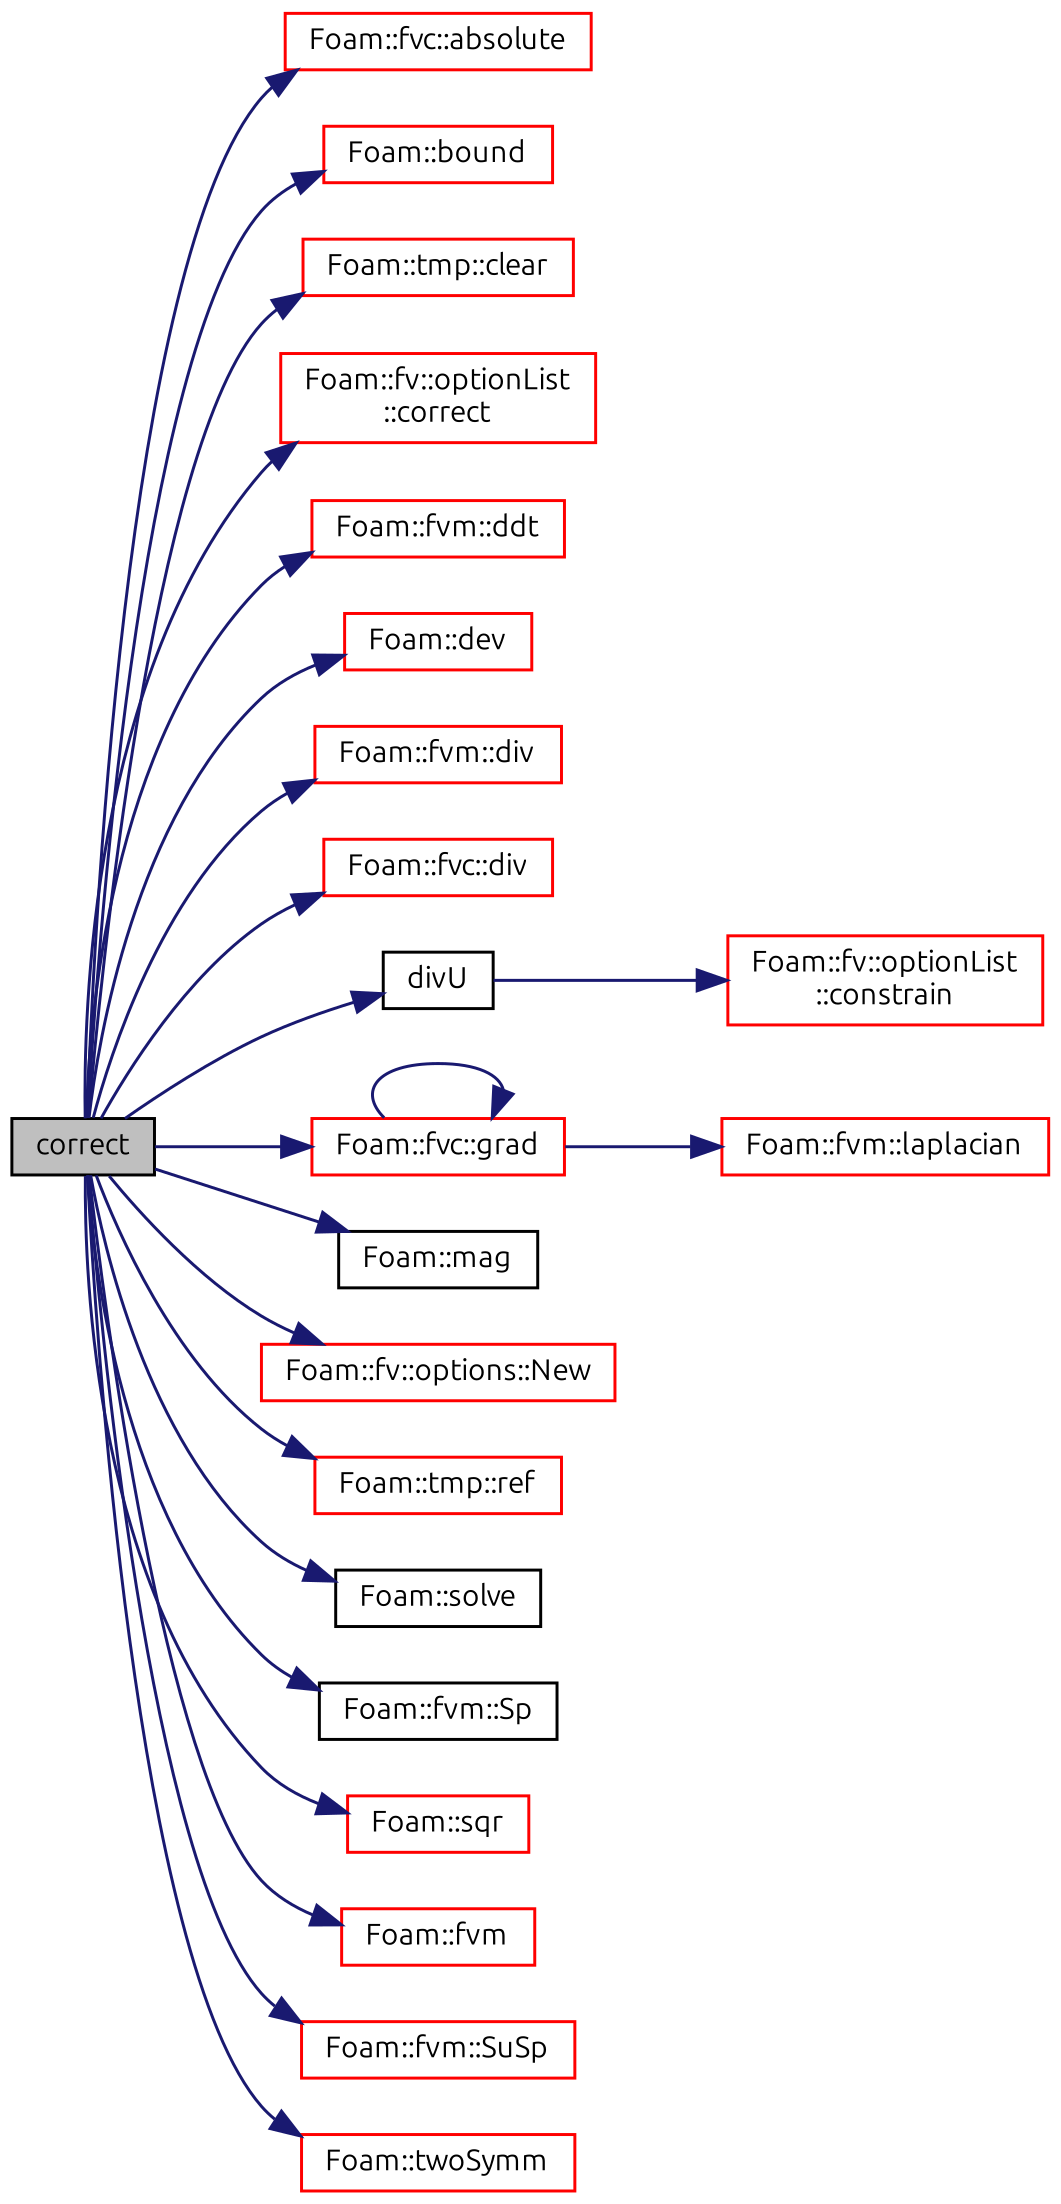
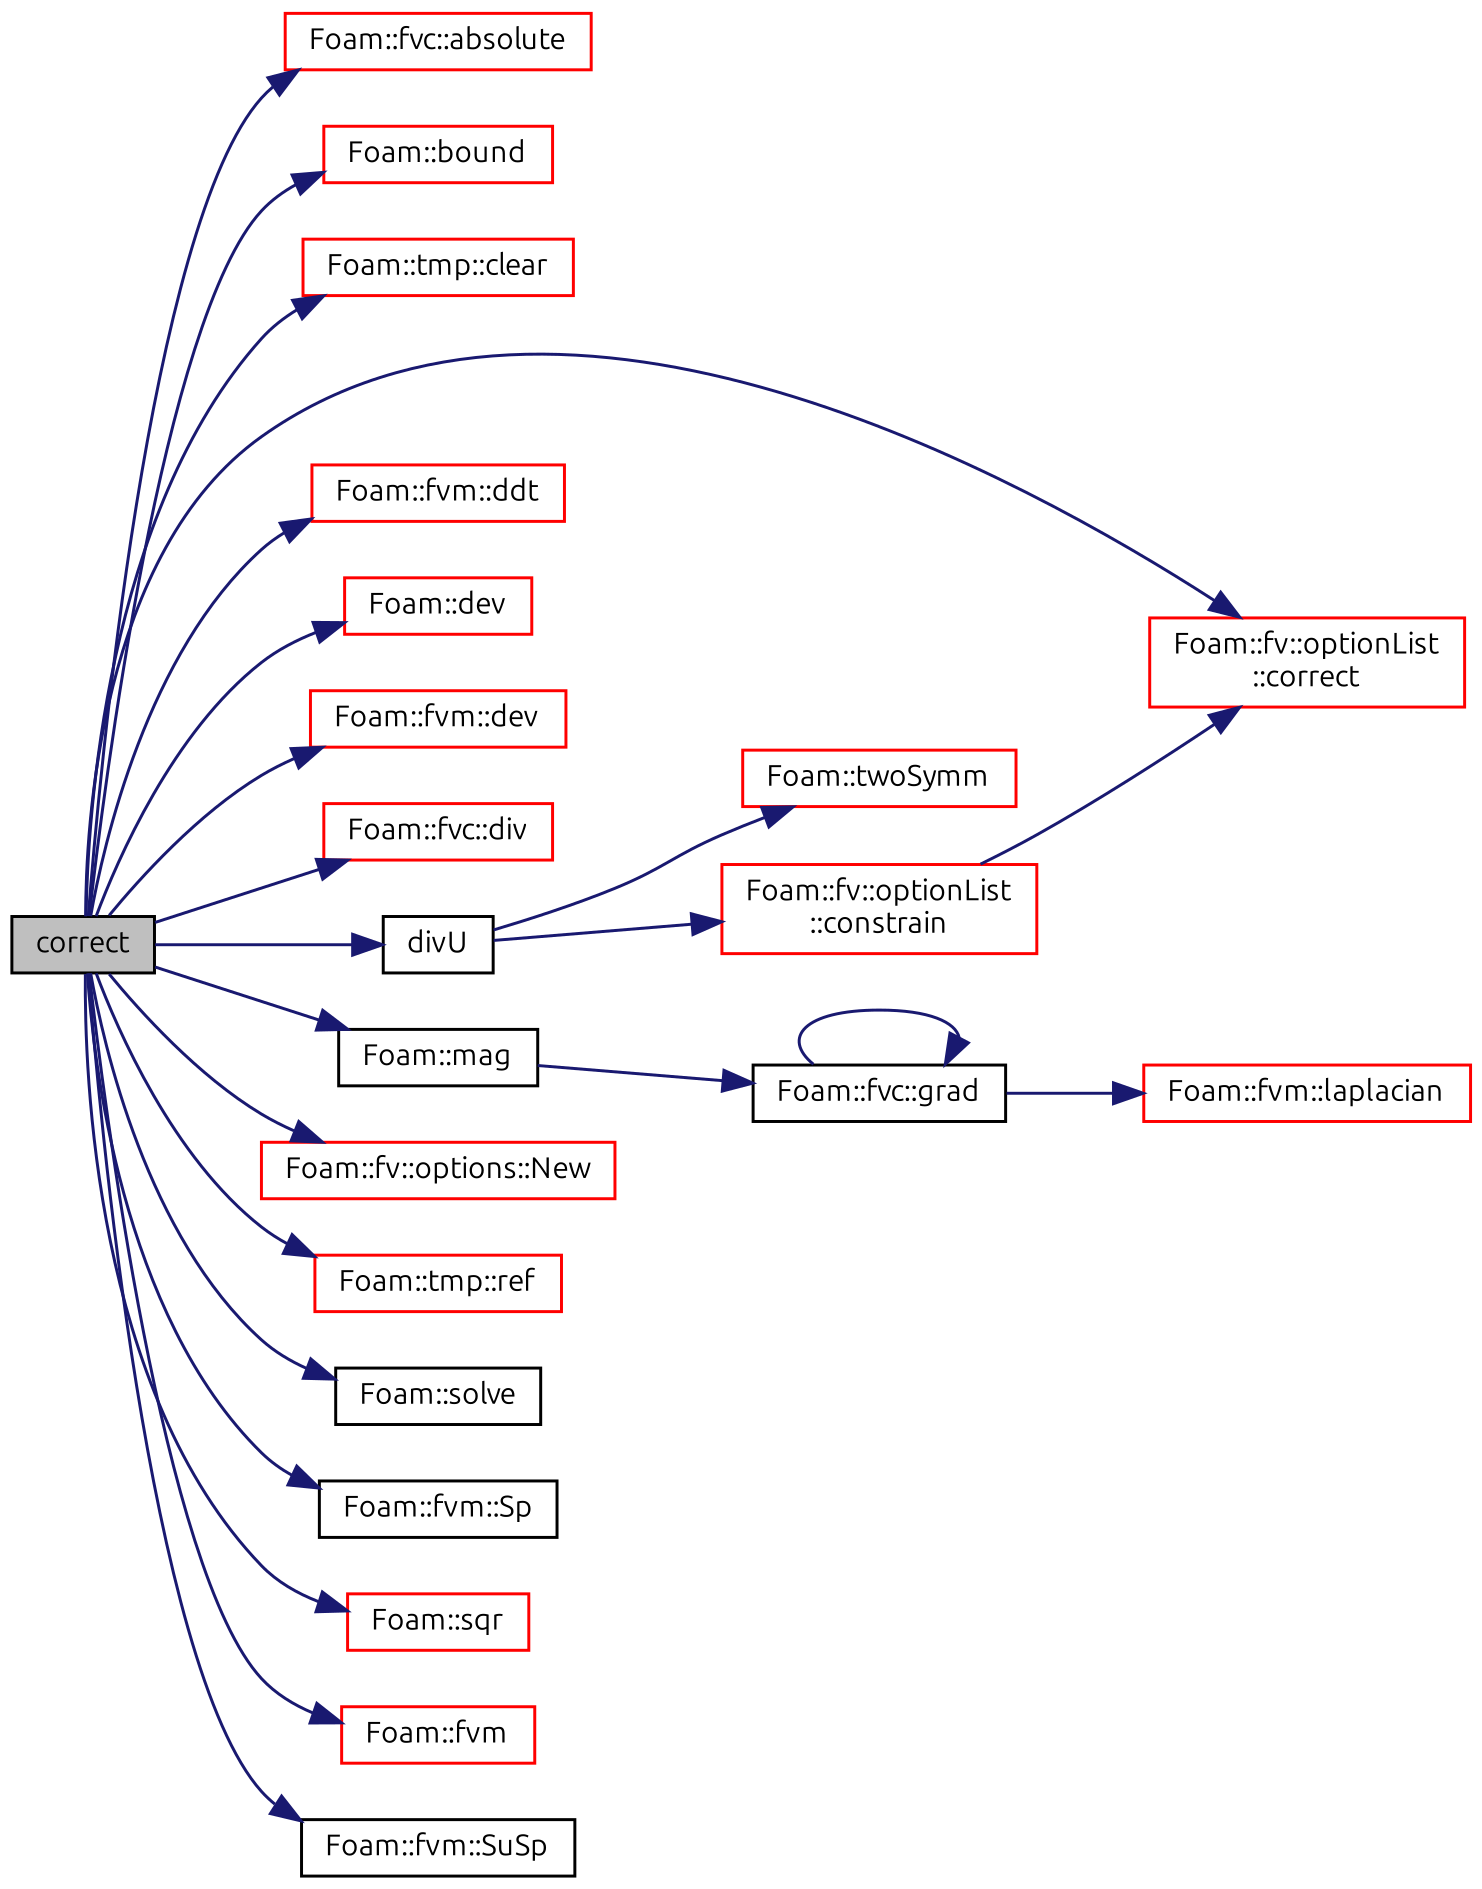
node "Foam::fvm::div": label "Foam::fvm::div" -> "Foam::fvm::dev"
edge "Foam::fv::optionList ::constrain" -> "Foam::fv::optionList ::correct": added
edge "correct" -> "Foam::fvc::grad": now "Foam::mag" -> "Foam::fvc::grad"
node "Foam::fvc::grad": color red -> black
edge "correct" -> "Foam::twoSymm": now "divU" -> "Foam::twoSymm"
node "Foam::fvm::SuSp": color red -> black
